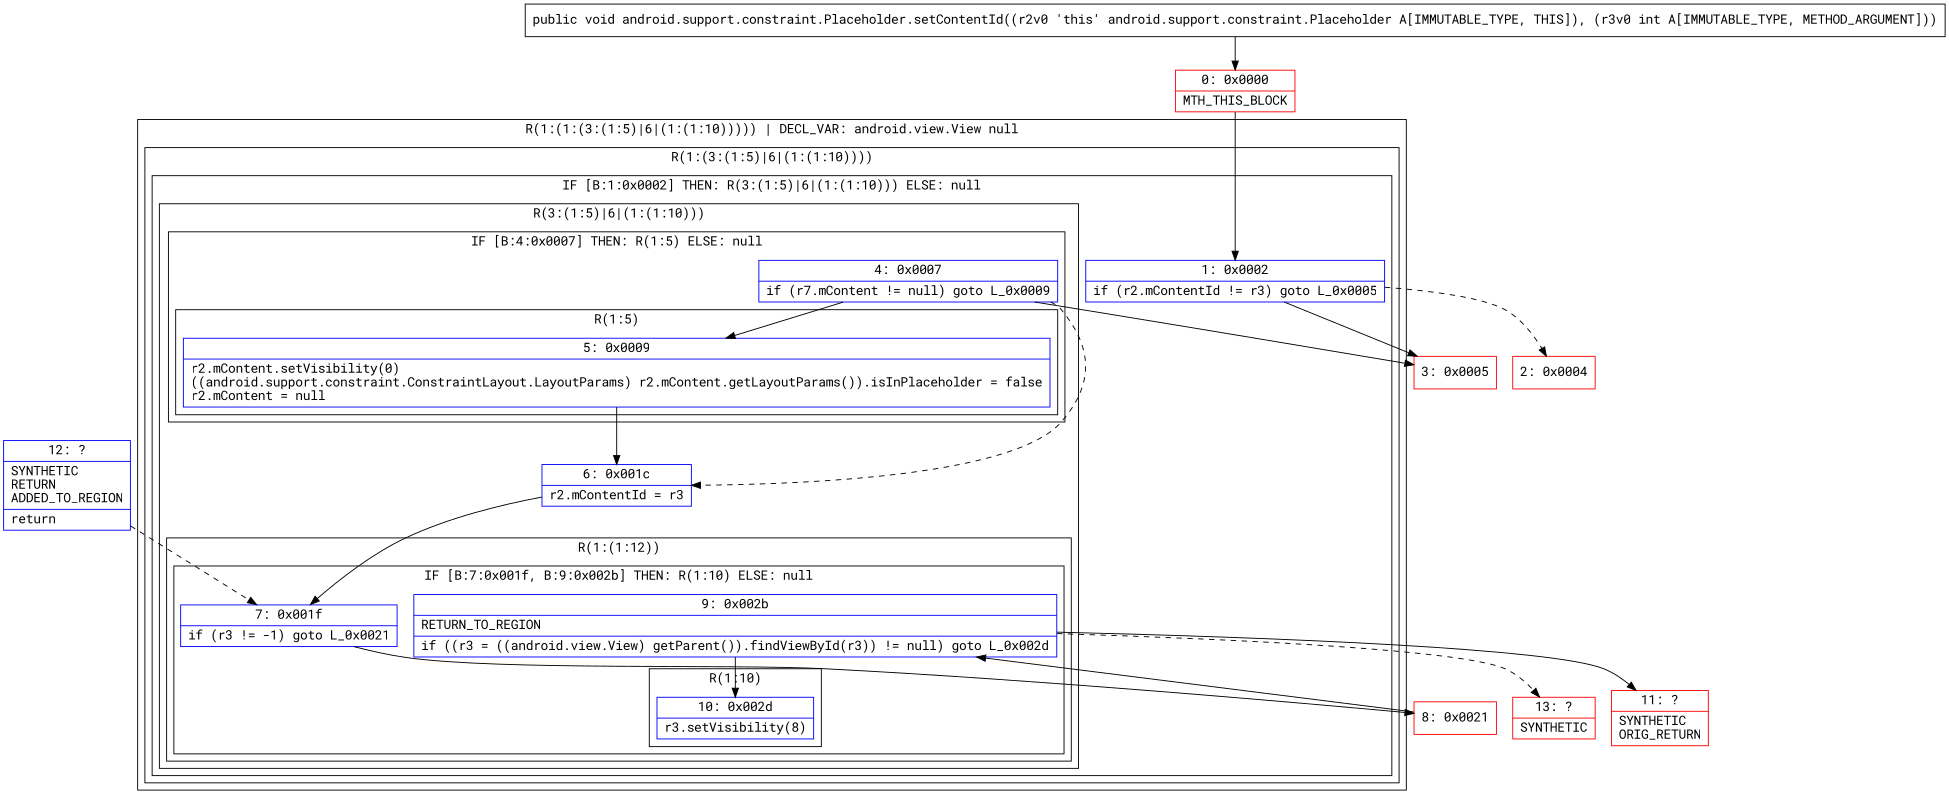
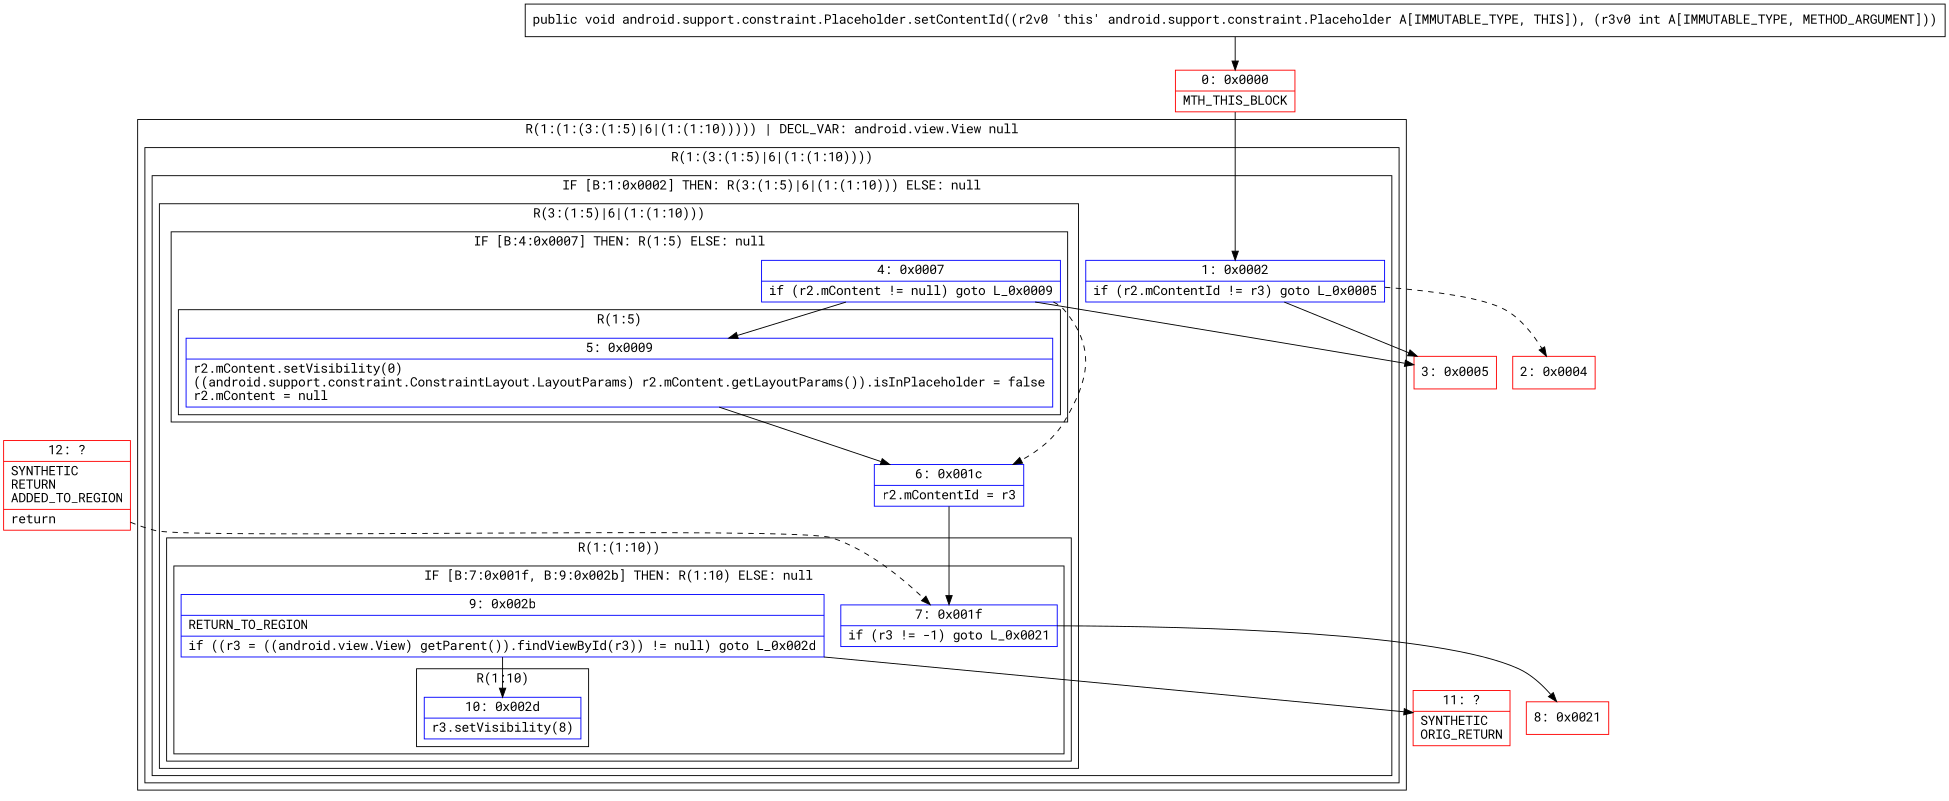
node "4: 0x0007": text "if (r7.mContent != null) goto L_0x0009" -> "if (r2.mContent != null) goto L_0x0009"
node "12: ?": color blue -> red
cluster "R(1:(1:12))": label "R(1:(1:12))" -> "R(1:(1:10))"
edge "8: 0x0021" -> "9: 0x002b": removed
node "13: ?": removed
